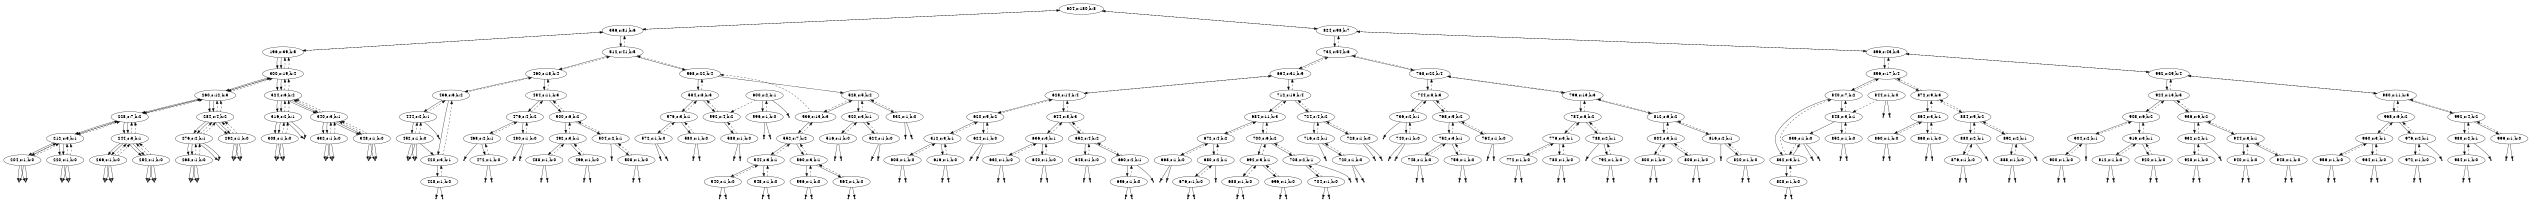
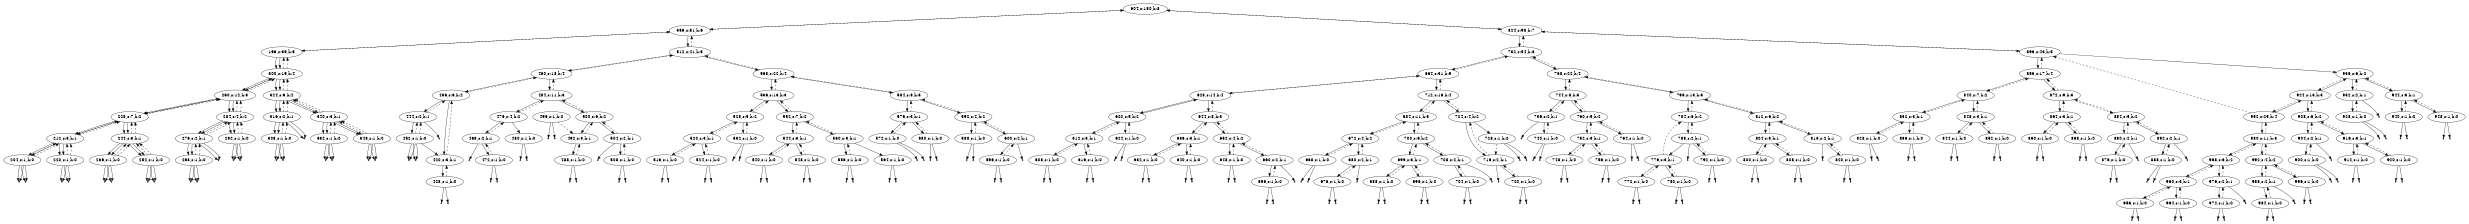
edge "896,s:43,h:5" -> "952,s:25,h:4": now "896,s:43,h:5" -> "936,s:6,h:2"
edge "568,s:22,h:4" -> "528,s:5,h:2": now "568,s:22,h:4" -> "536,s:13,h:3"
edge "620,s:5,h:2" -> "628,s:14,h:4": style dashed -> solid
node "768,s:5,h:2": label "768,s:5,h:2" -> "760,s:5,h:2"
edge "784,s:6,h:2" -> "776,s:3,h:1": now "788,s:2,h:1" -> "776,s:3,h:1"
edge "592,s:4,h:2" -> "600,s:2,h:1": added
edge "848,s:3,h:1" -> "836,s:1,h:0": now "848,s:3,h:1" -> "844,s:1,h:0"
edge "728,s:1,h:0" -> "724,s:4,h:2": now "728,s:1,h:0" -> "716,s:2,h:1"
edge "480,s:1,h:0" -> "476,s:4,h:2": removed
edge "492,s:3,h:1" -> "496,s:1,h:0": removed
node "692,s:3,h:1": label "692,s:3,h:1" -> "699,s:3,h:1"
edge "564,s:1,h:0" -> "560,s:3,h:1": removed
